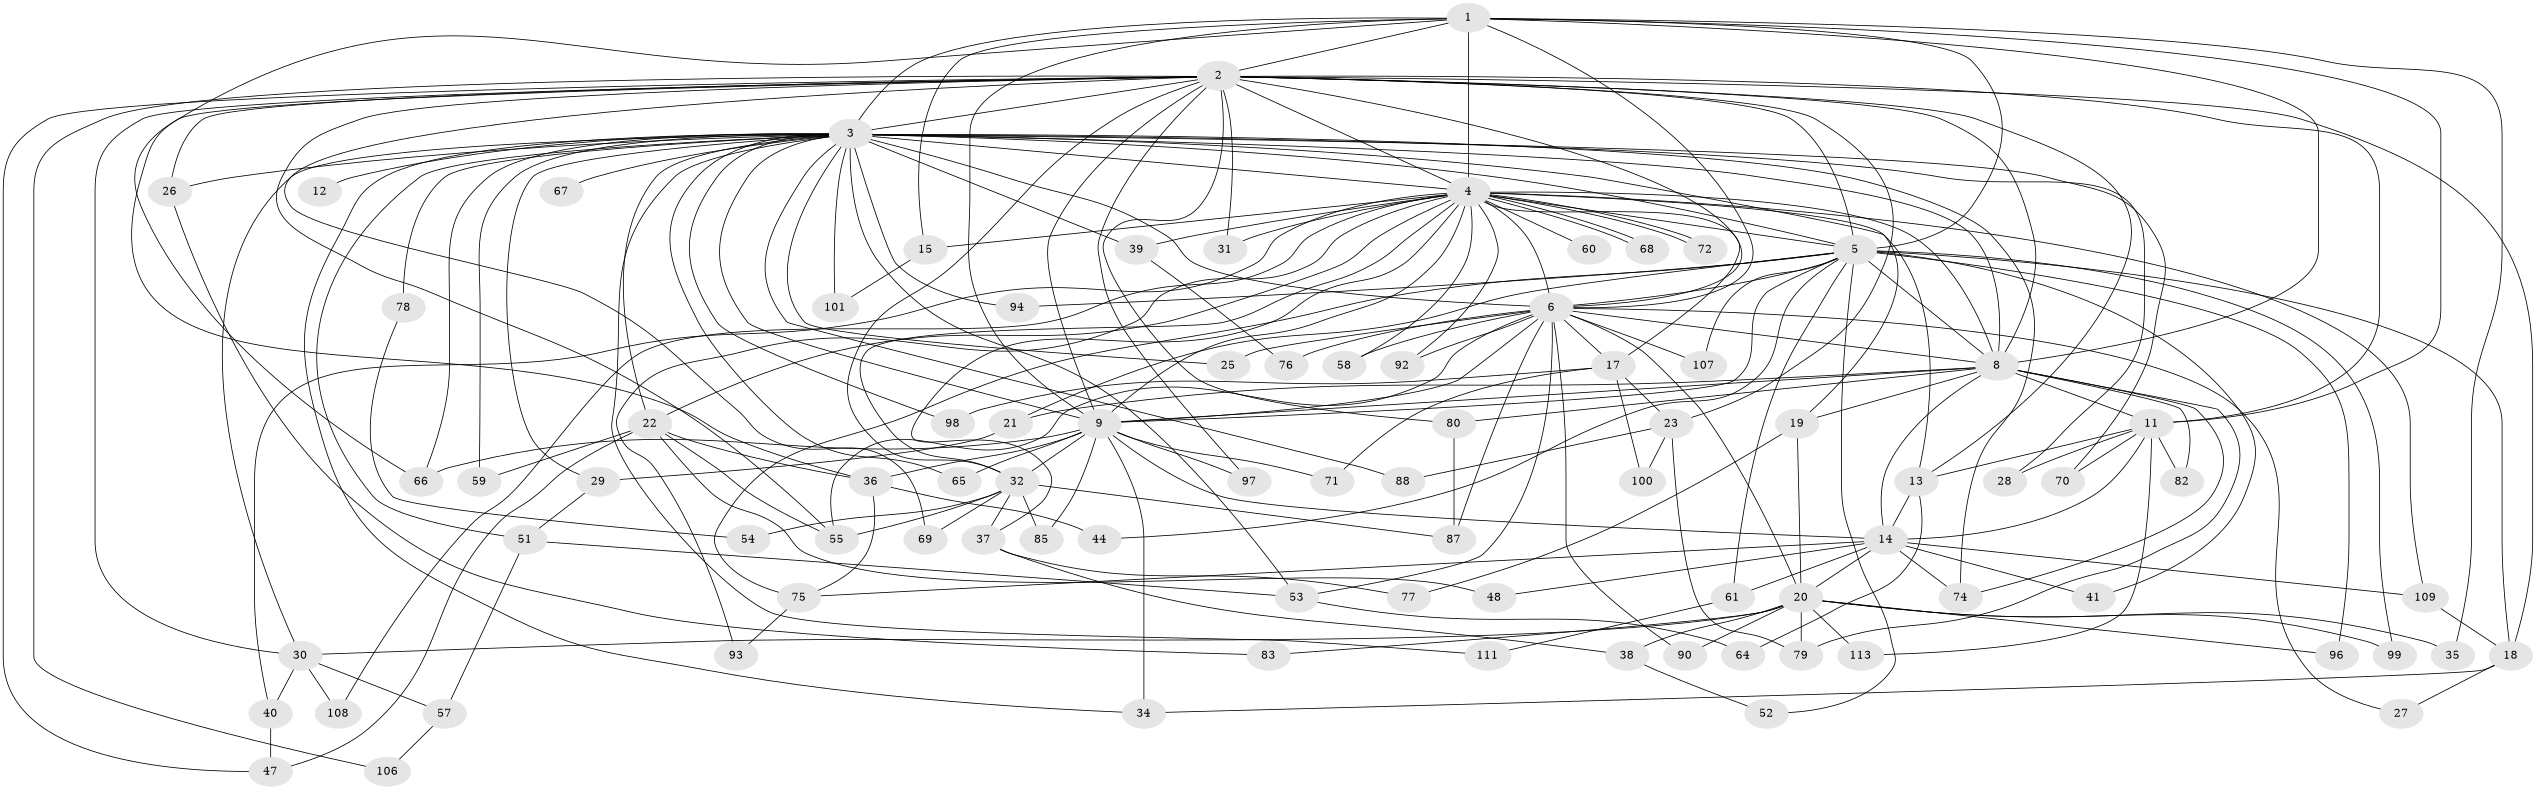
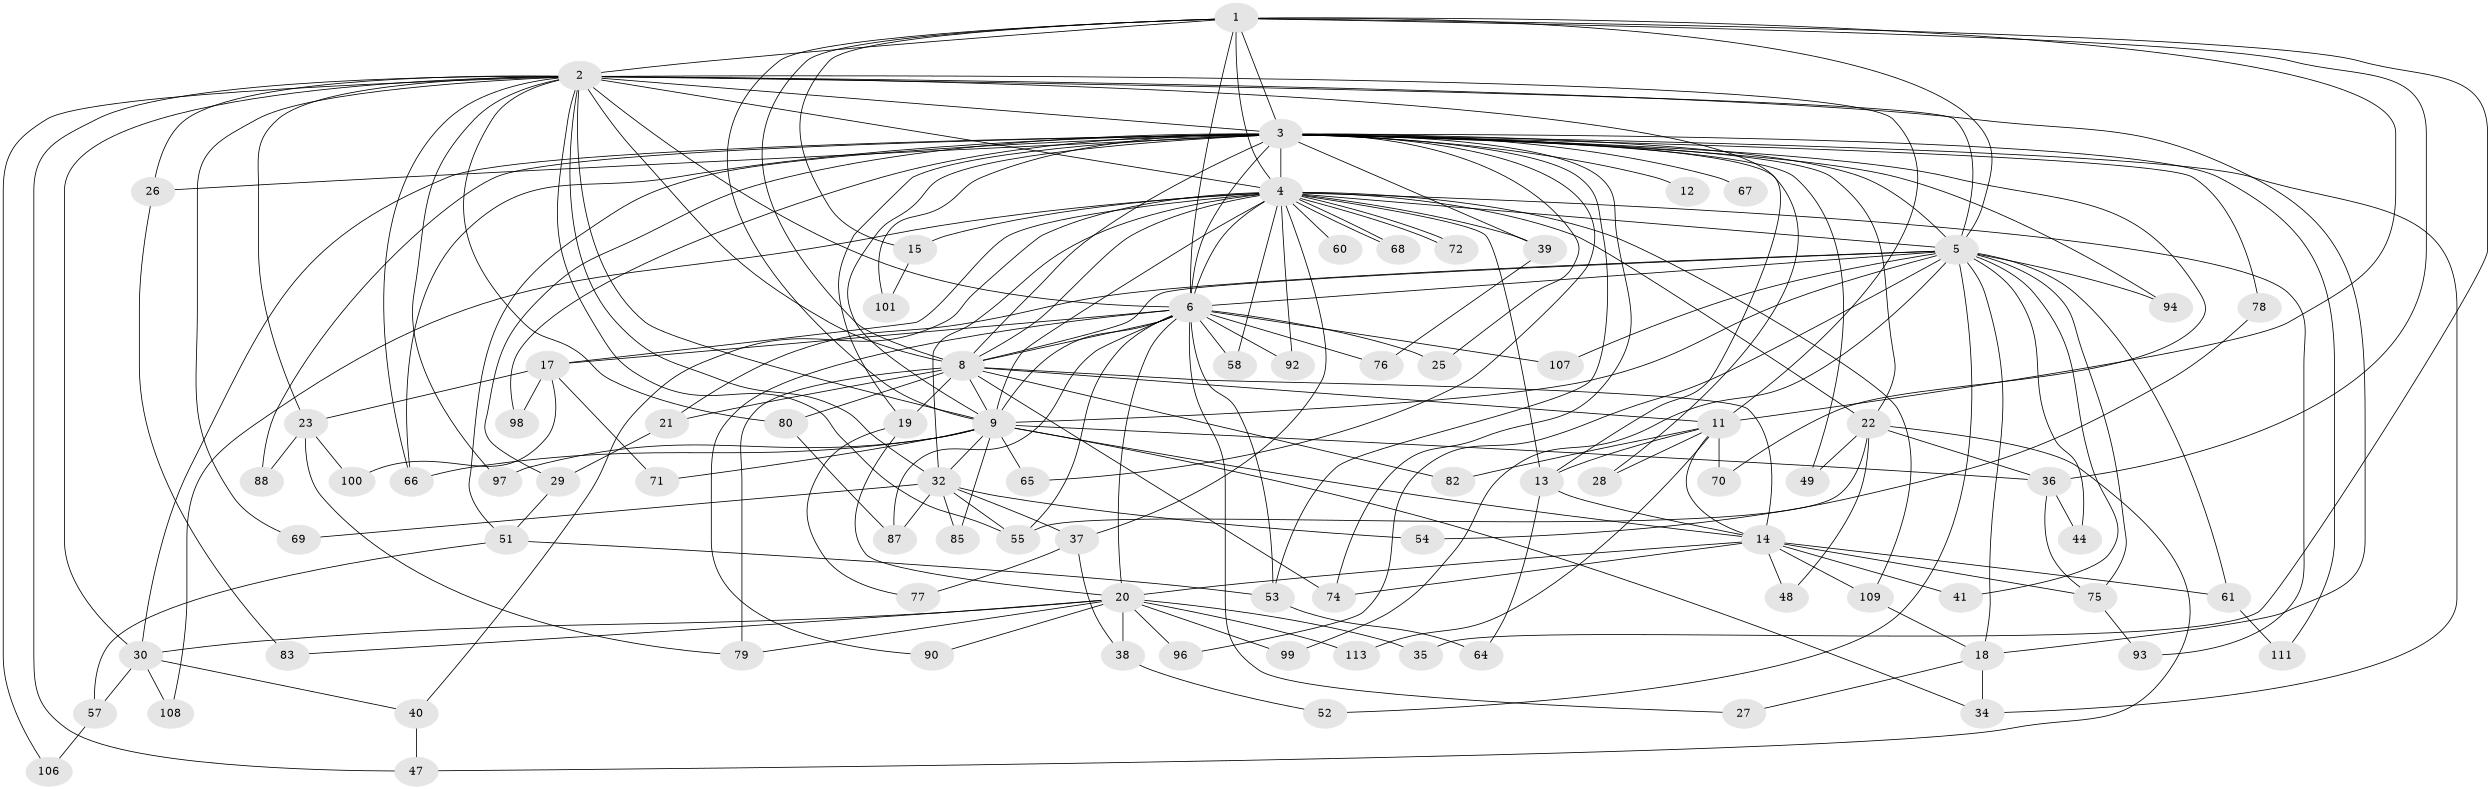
node "31": removed
node "59": label "59" -> "49"
